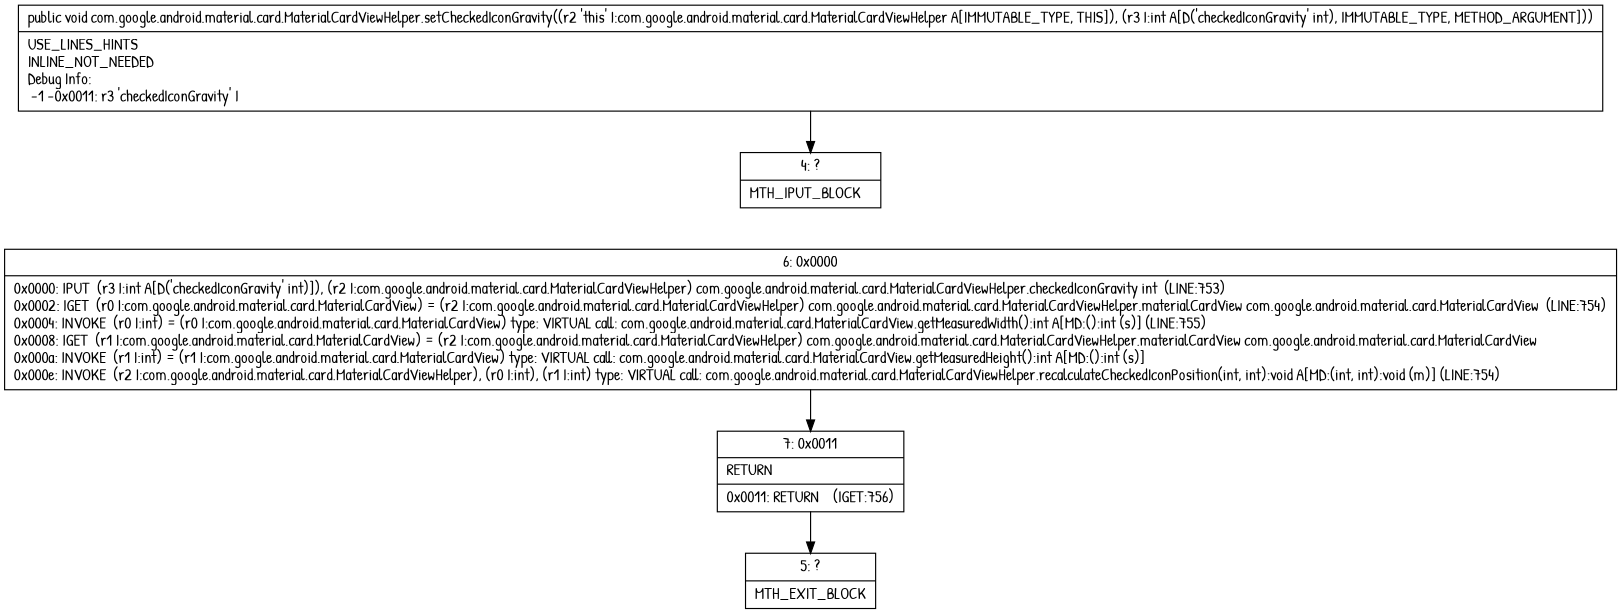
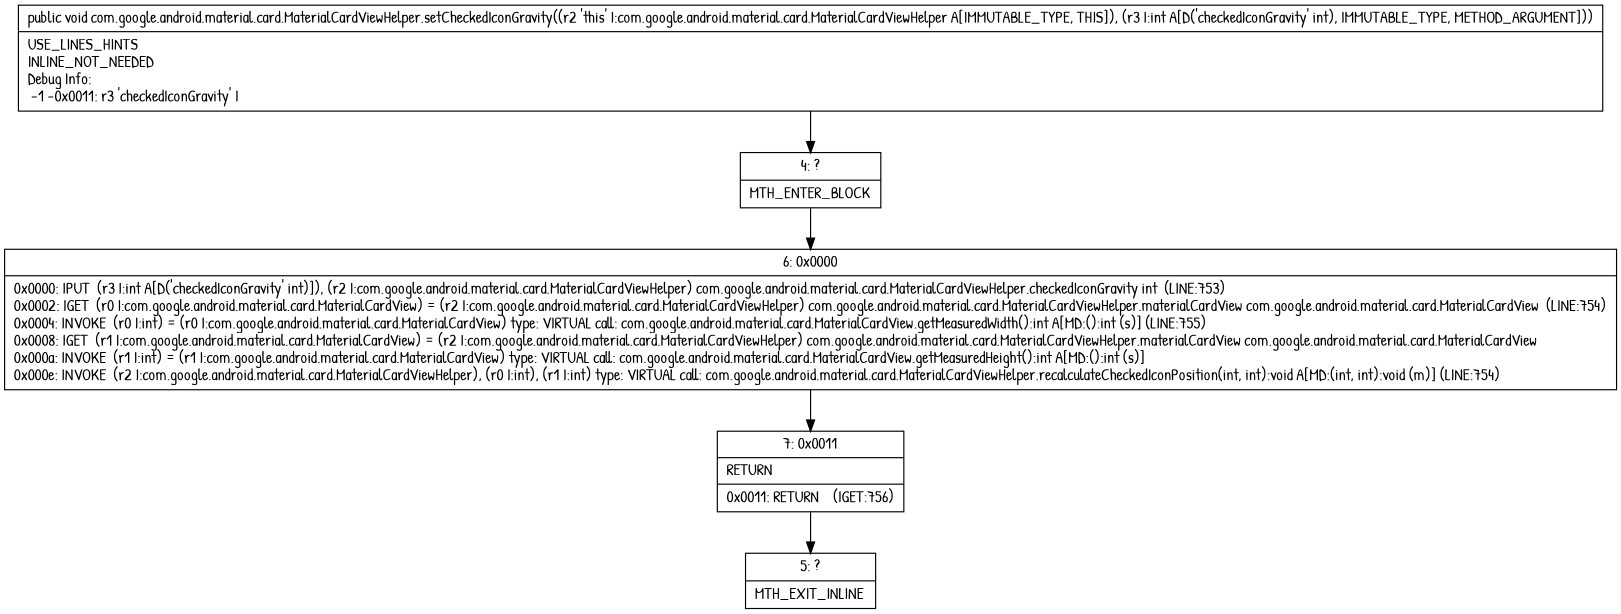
node "4: ?": text "MTH_IPUT_BLOCK" -> "MTH_ENTER_BLOCK"
edge "4: ?" -> "6: 0x0000": added
node "5: ?": text "MTH_EXIT_BLOCK" -> "MTH_EXIT_INLINE"
